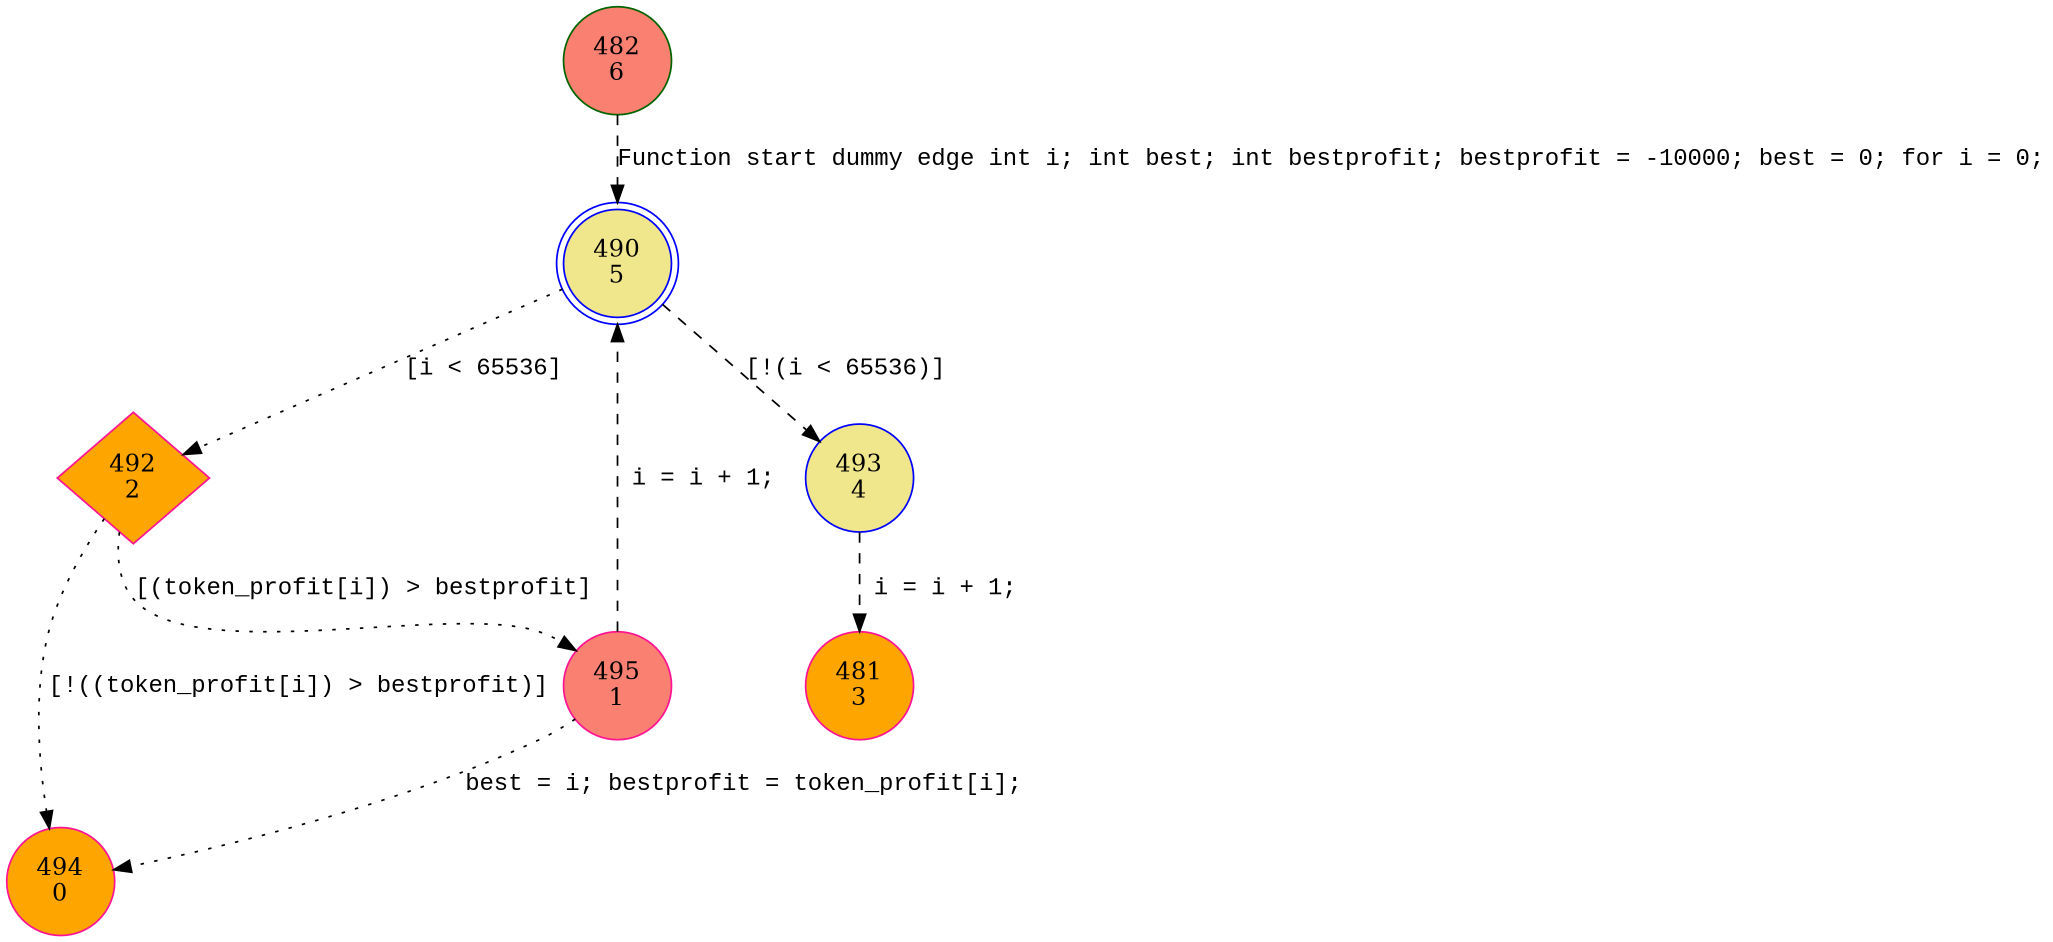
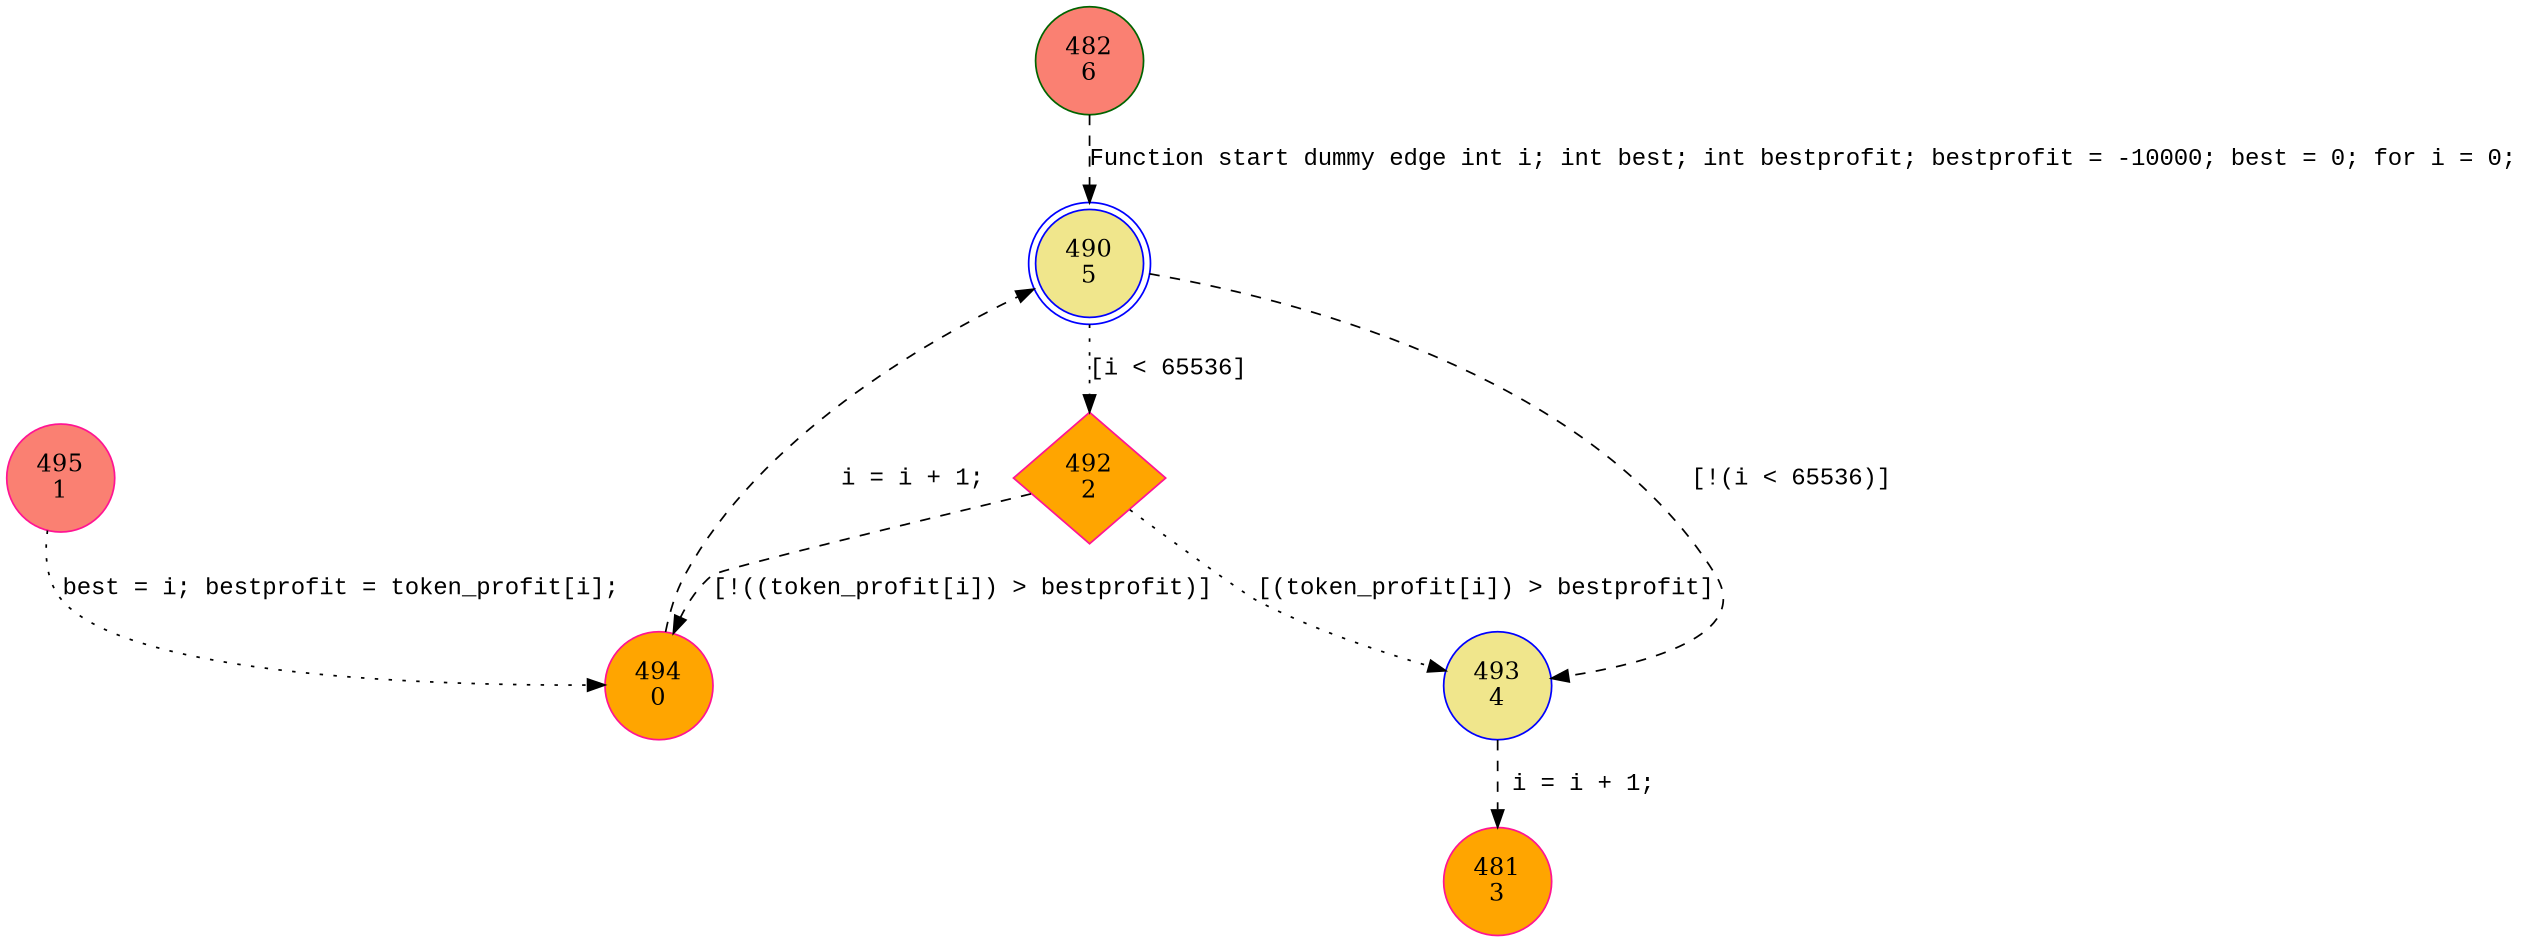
edge "495 1" -> "490 5": now "494 0" -> "490 5"
edge "492 2" -> "495 1": now "492 2" -> "493 4"
edge "492 2" -> "494 0": style dotted -> dashed
